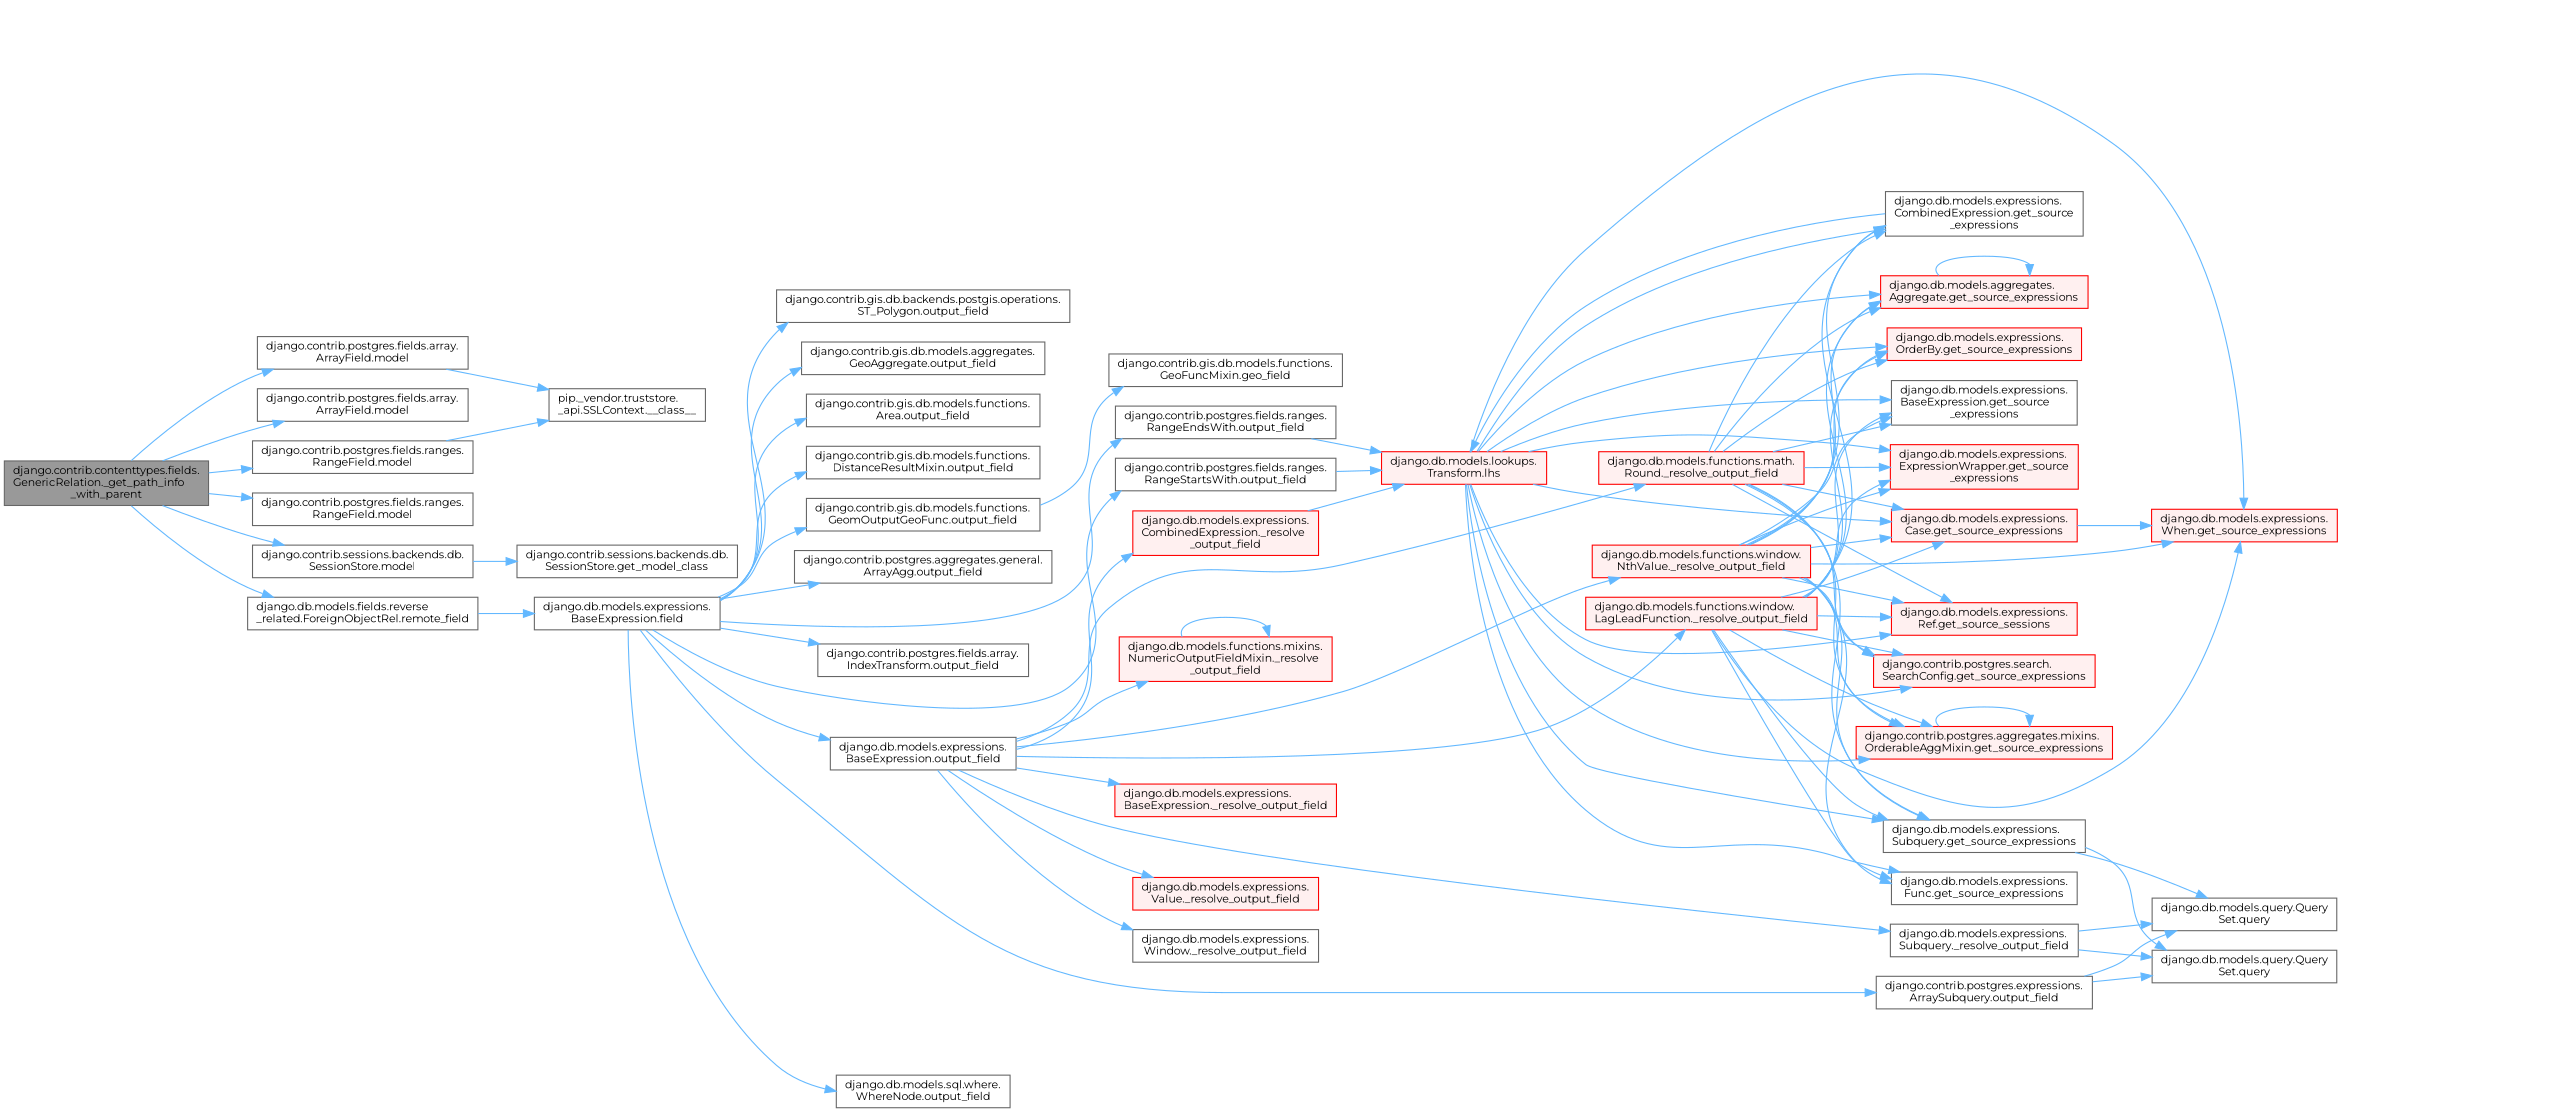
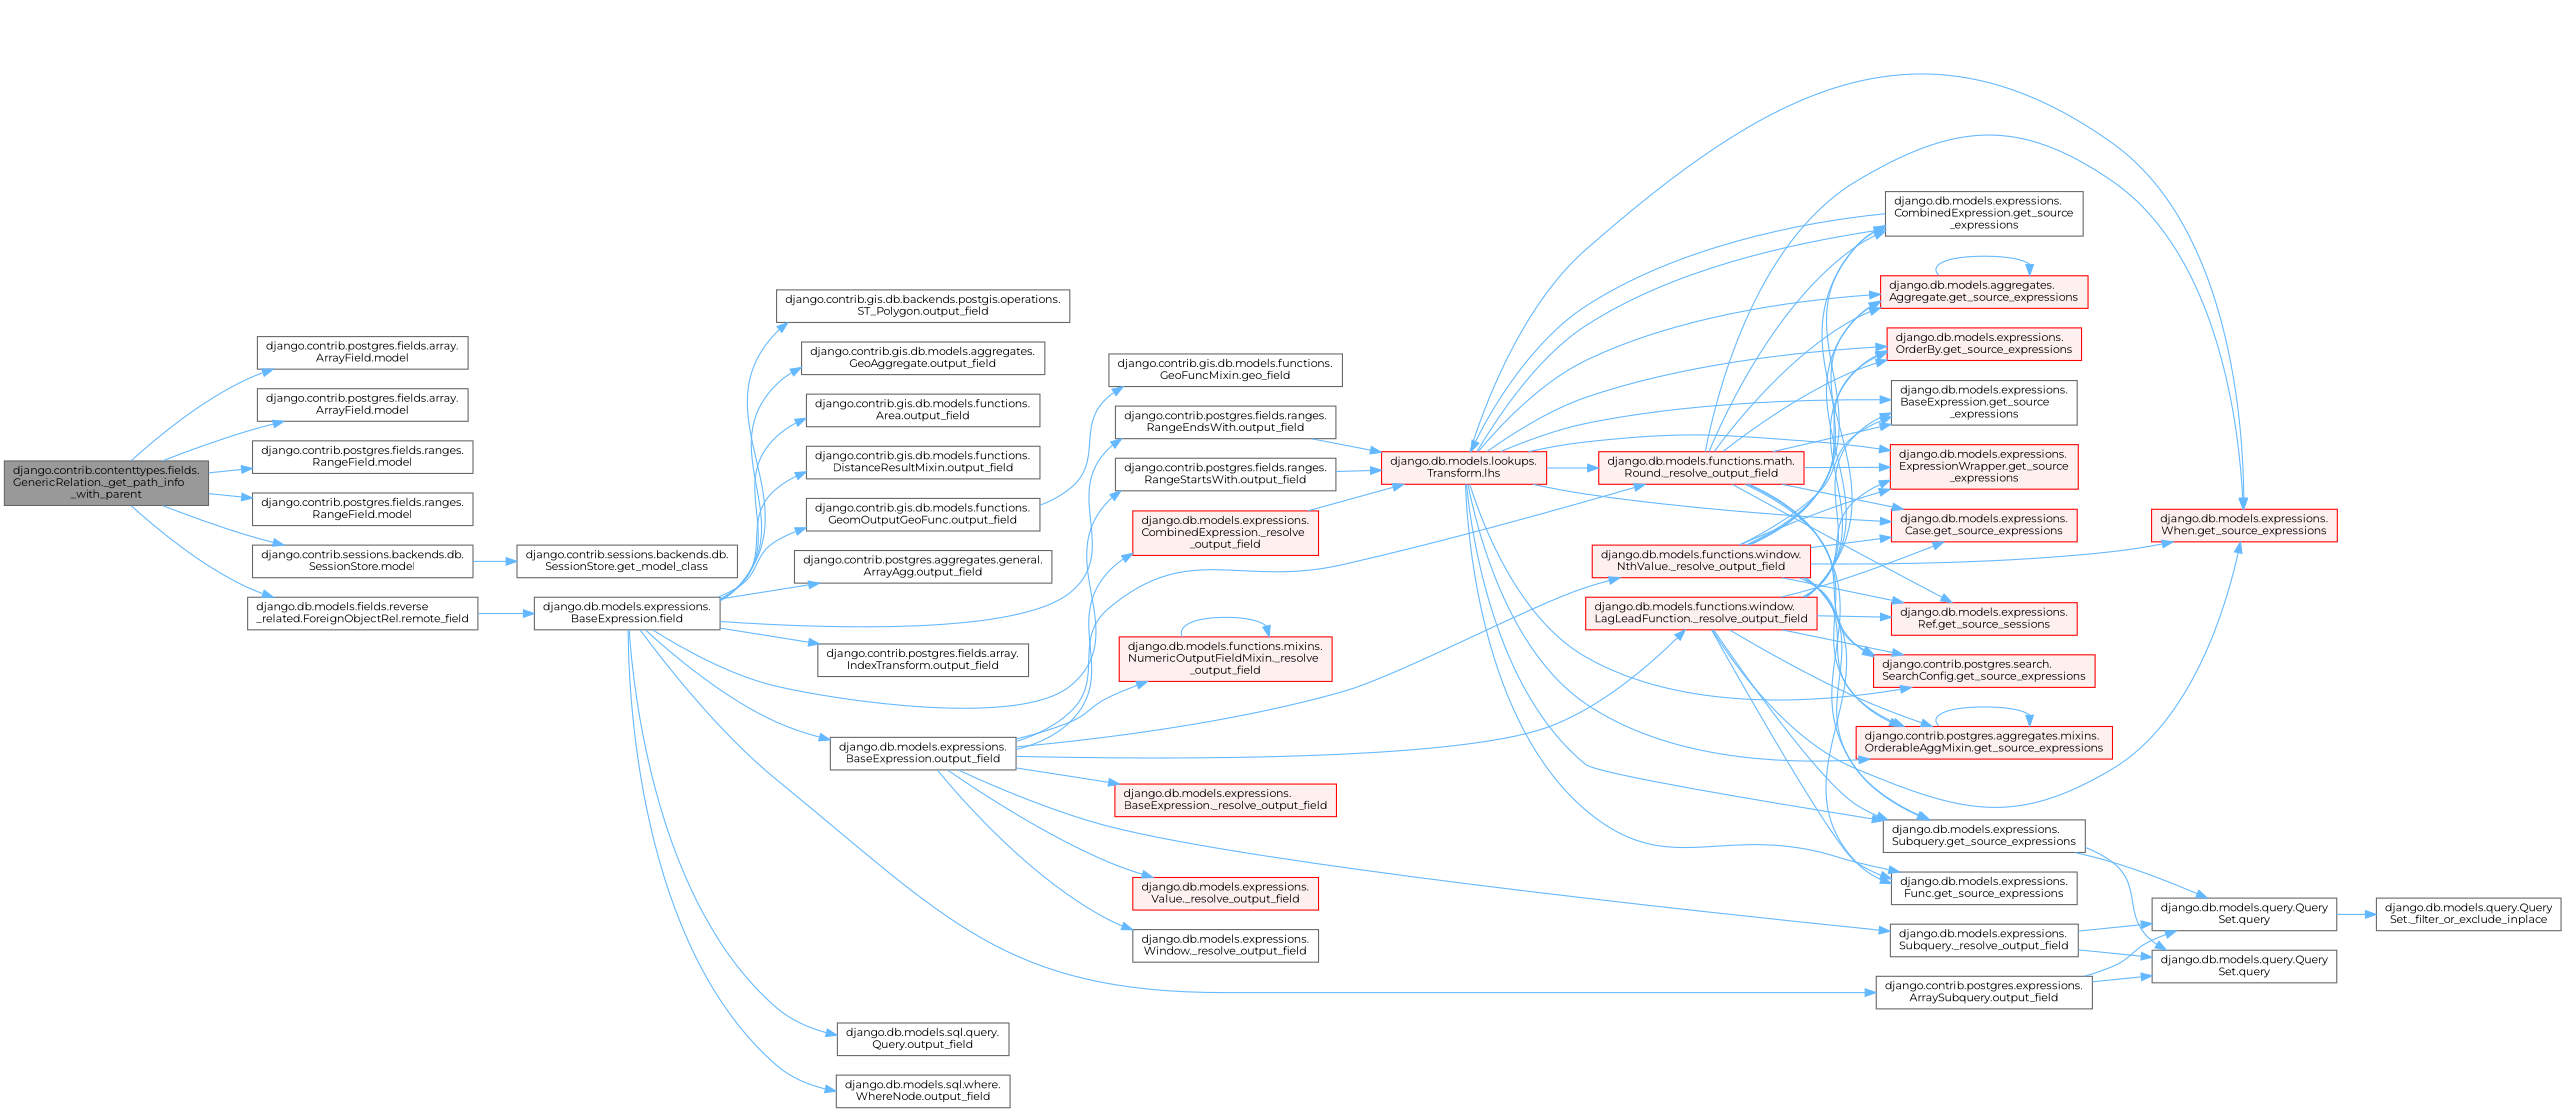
node "pip._vendor.truststore. _api.SSLContext.__class__": removed
edge "django.db.models.expressions. Case.get_source_expressions" -> "django.db.models.expressions. When.get_source_expressions": now "django.db.models.functions.math. Round._resolve_output_field" -> "django.db.models.expressions. When.get_source_expressions"
edge "django.db.models.lookups. Transform.lhs" -> "django.db.models.expressions. Ref.get_source_sessions": now "django.db.models.lookups. Transform.lhs" -> "django.db.models.functions.math. Round._resolve_output_field"
node "django.db.models.query.Query Set._filter_or_exclude_inplace": added
node "django.db.models.sql.query. Query.output_field": added
